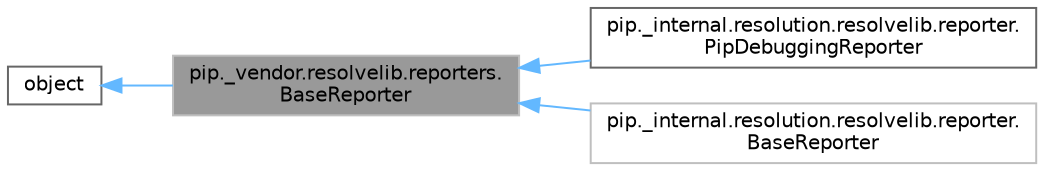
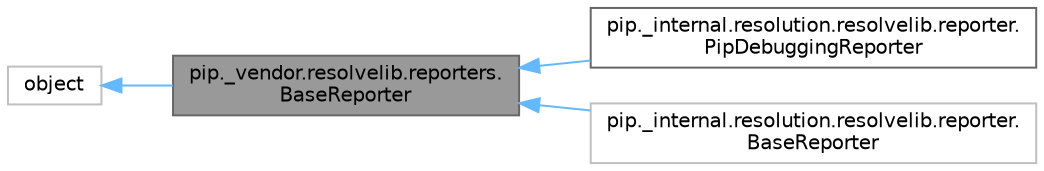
node "object": color gray40 -> grey75
node "pip._vendor.resolvelib.reporters. BaseReporter": color grey75 -> gray40
